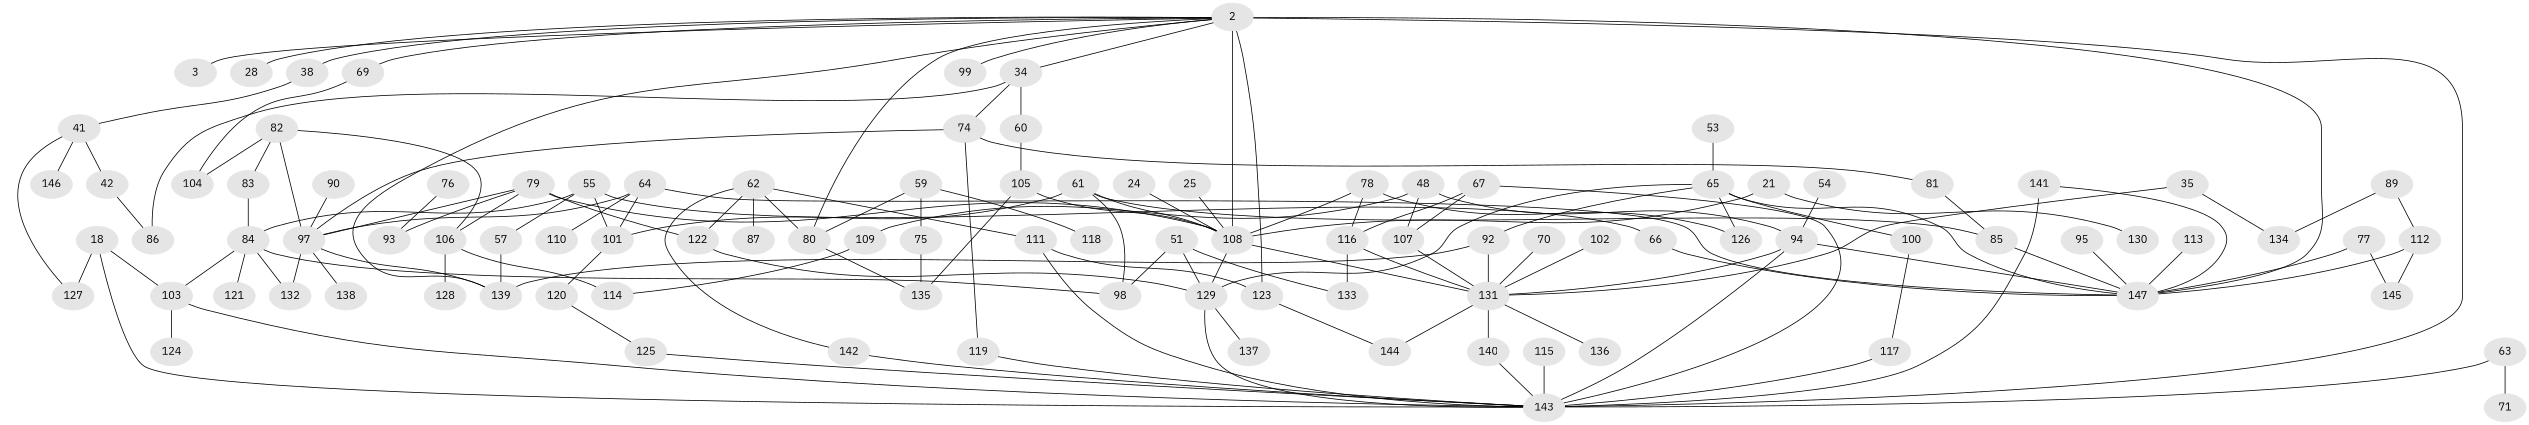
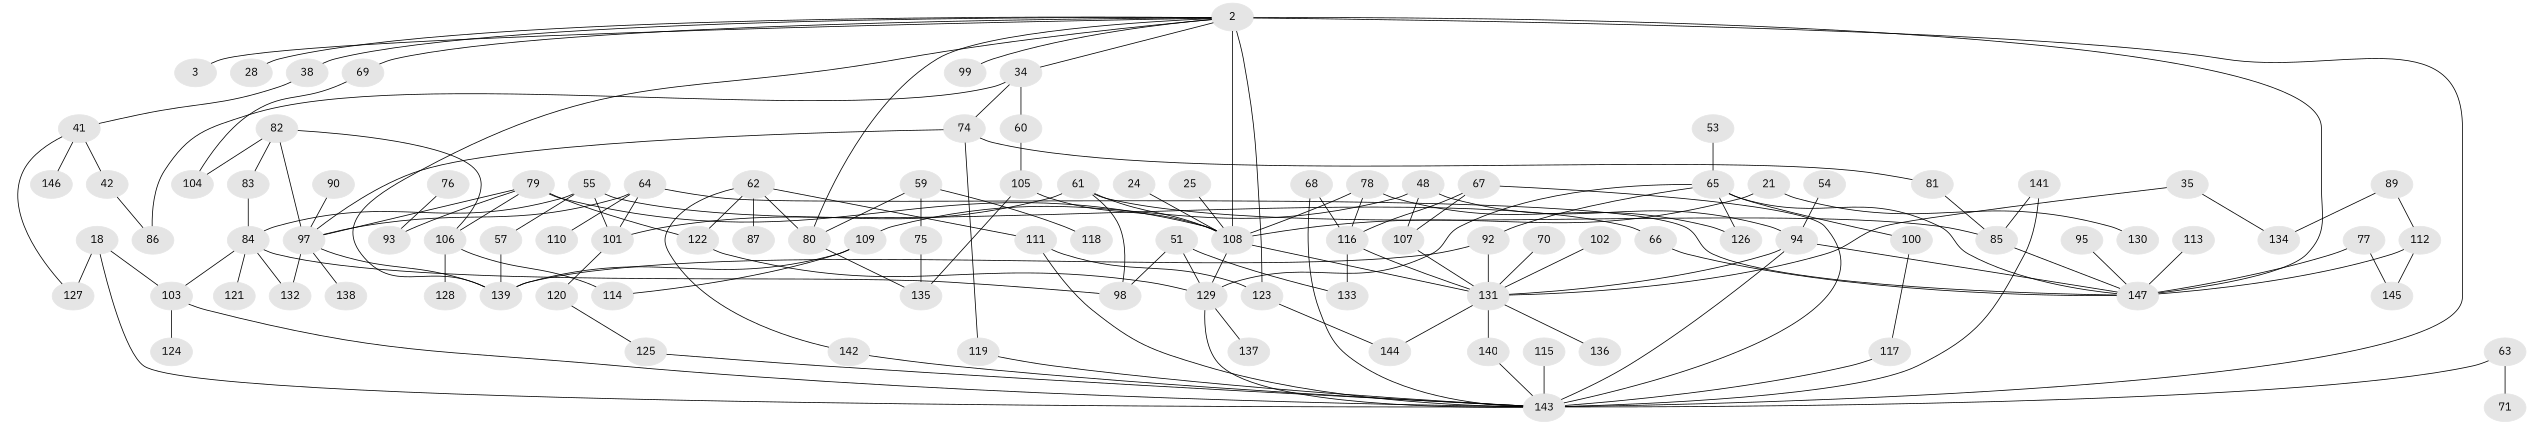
node "68": added
edge "141" -- "147": now "141" -- "85"
edge "109" -- "139": added
